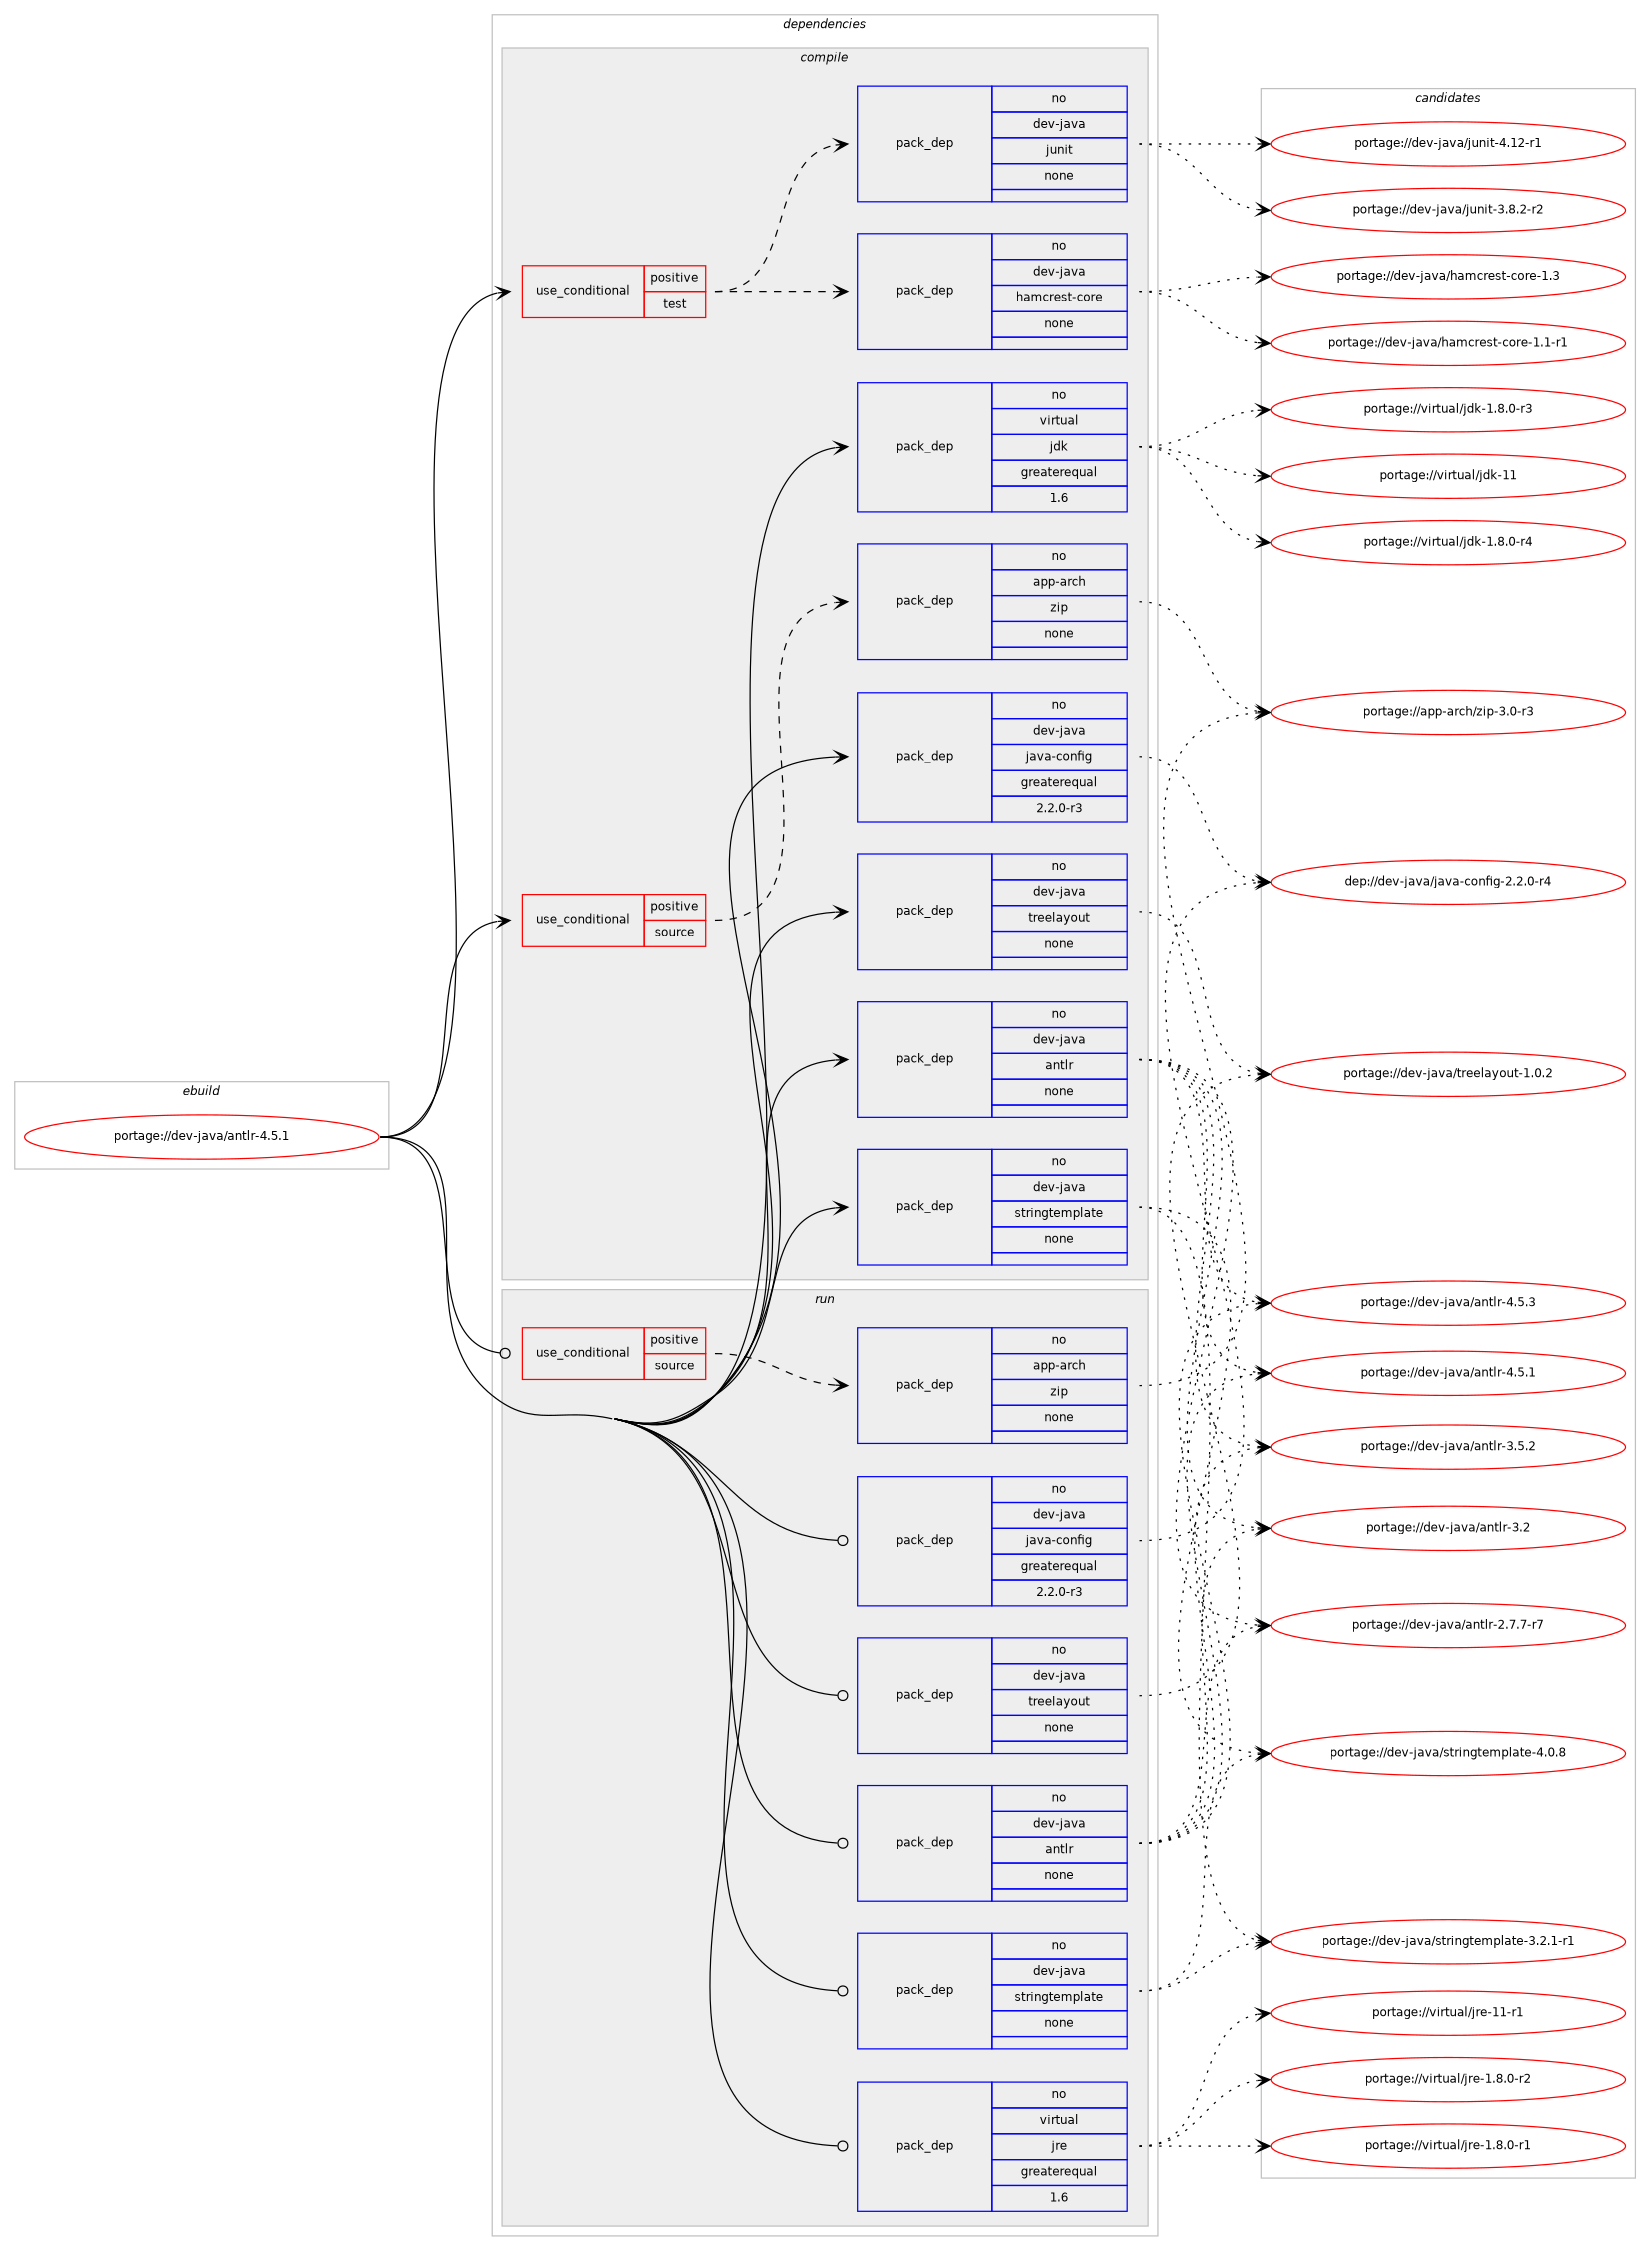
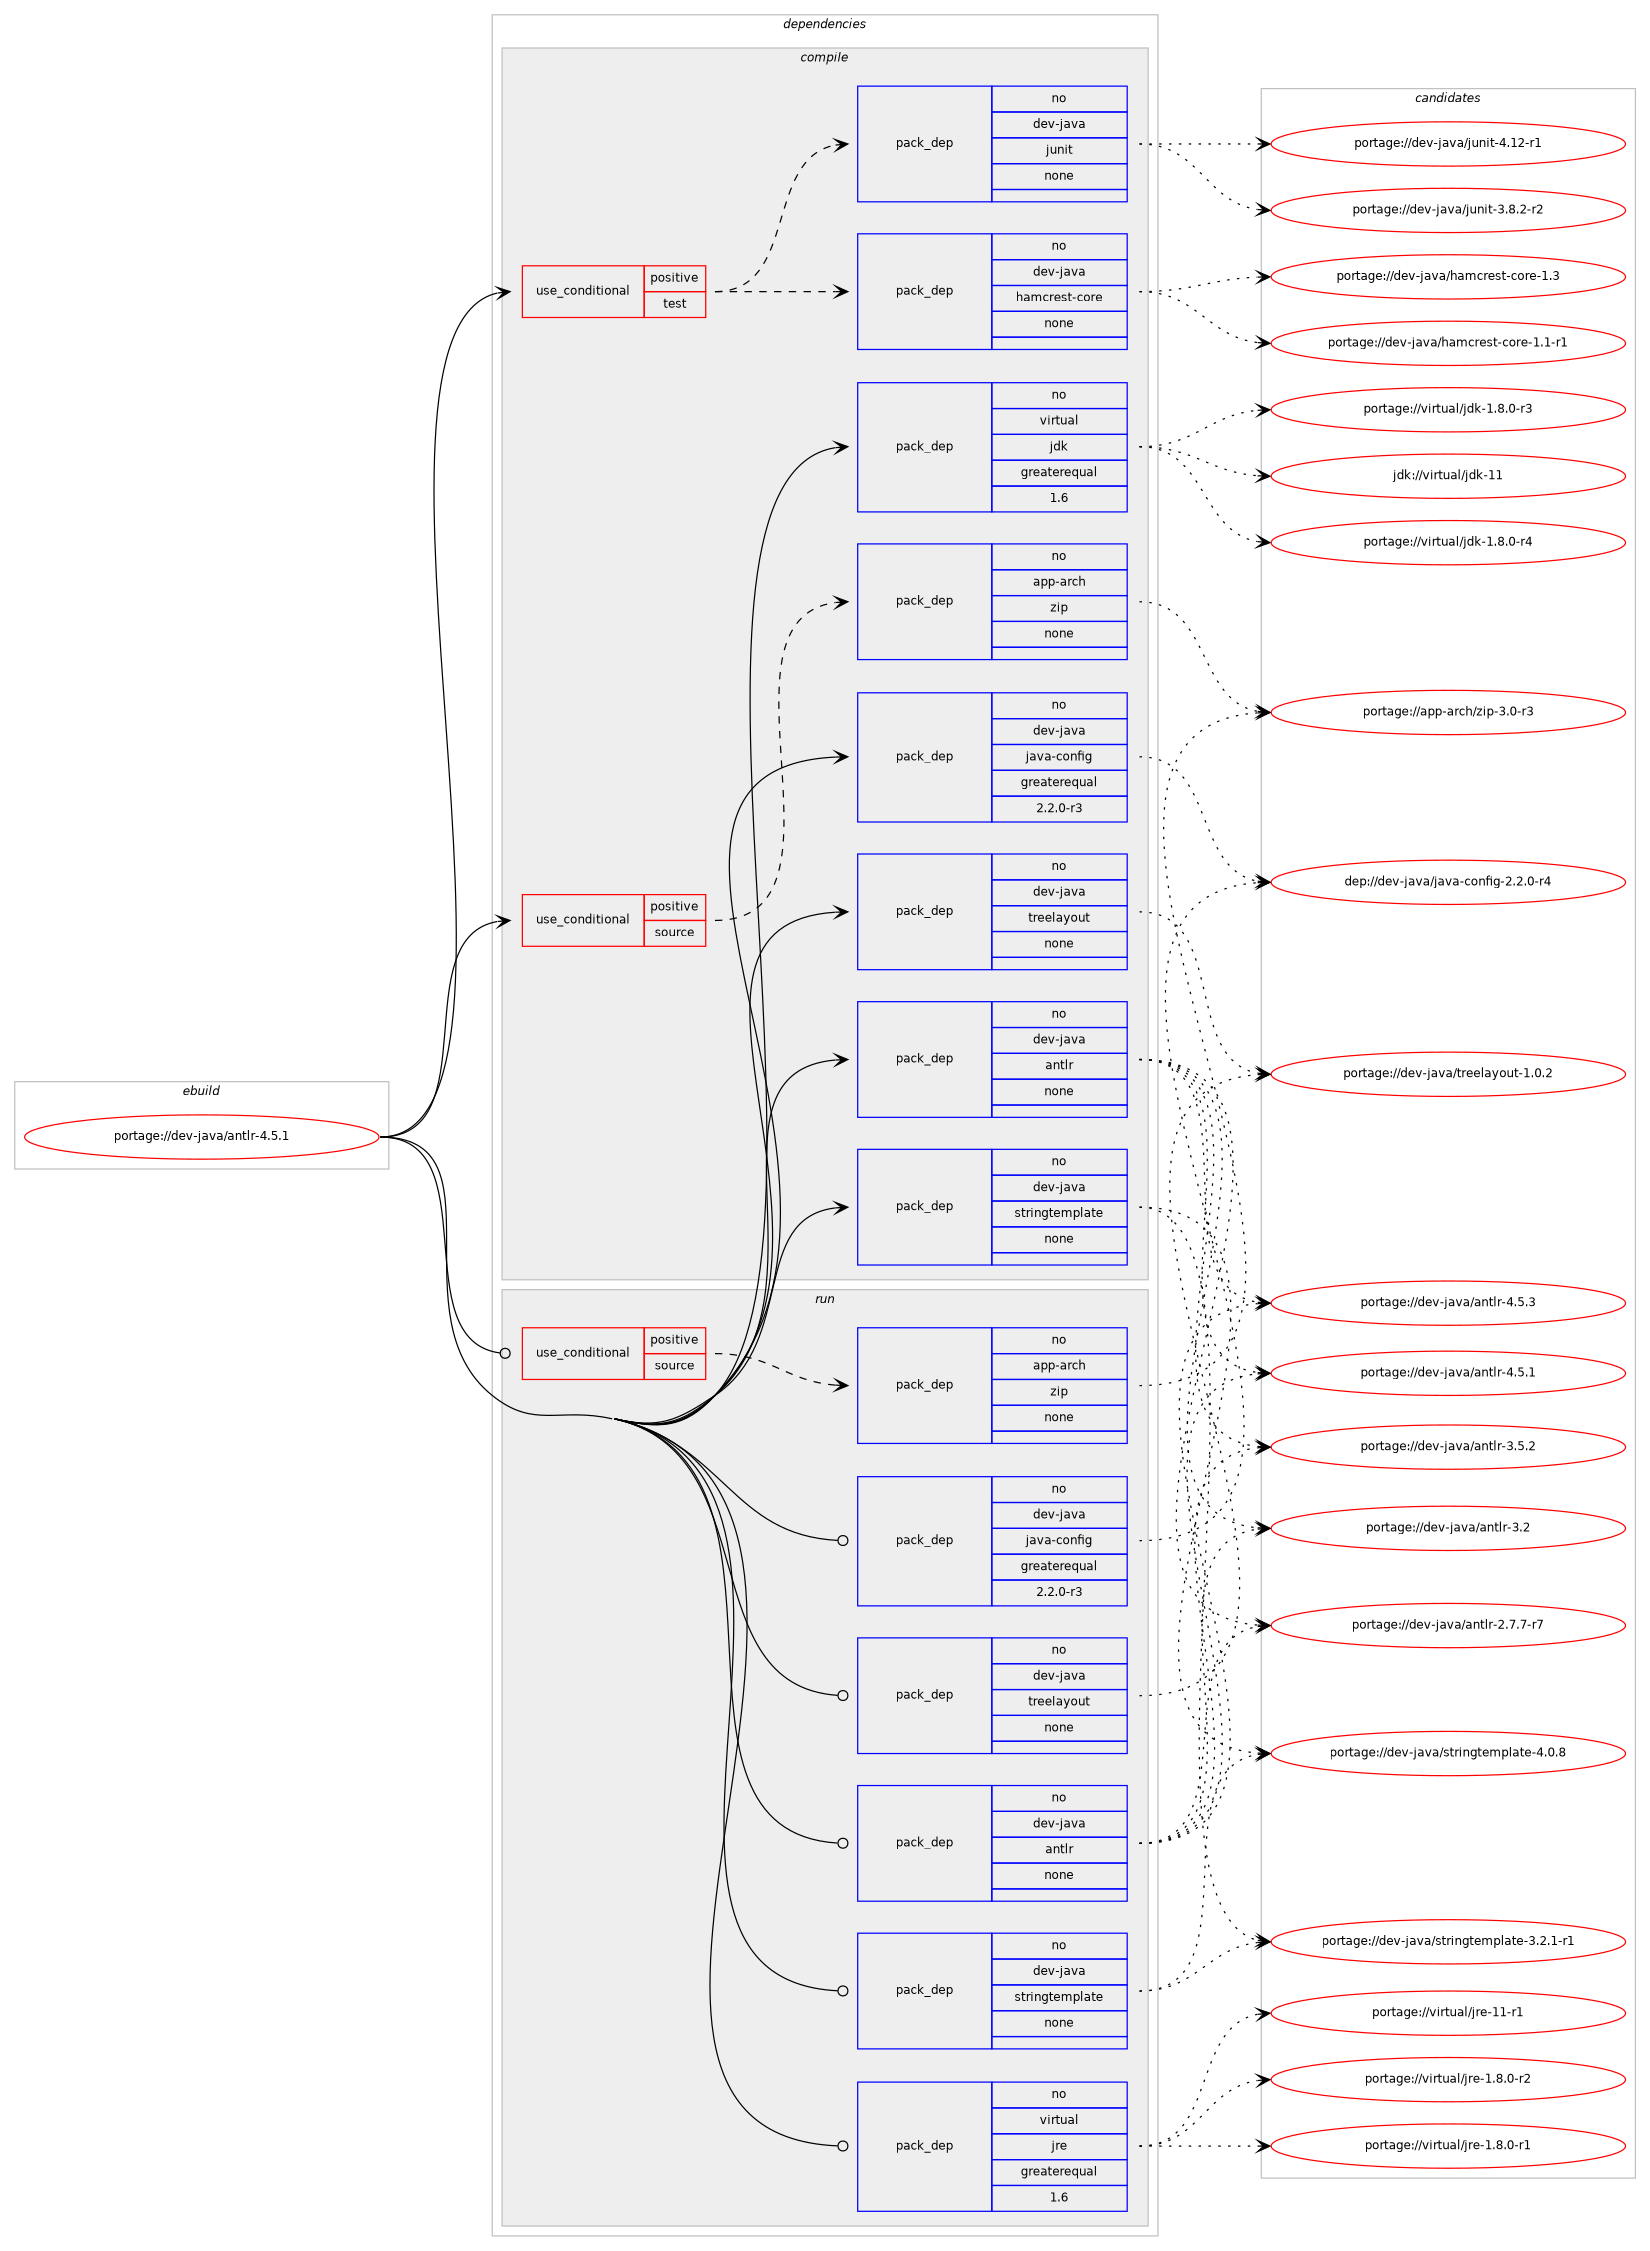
node "portage://virtual/jdk-11": label "portage://virtual/jdk-11" -> "jdk://virtual/jdk-11"
